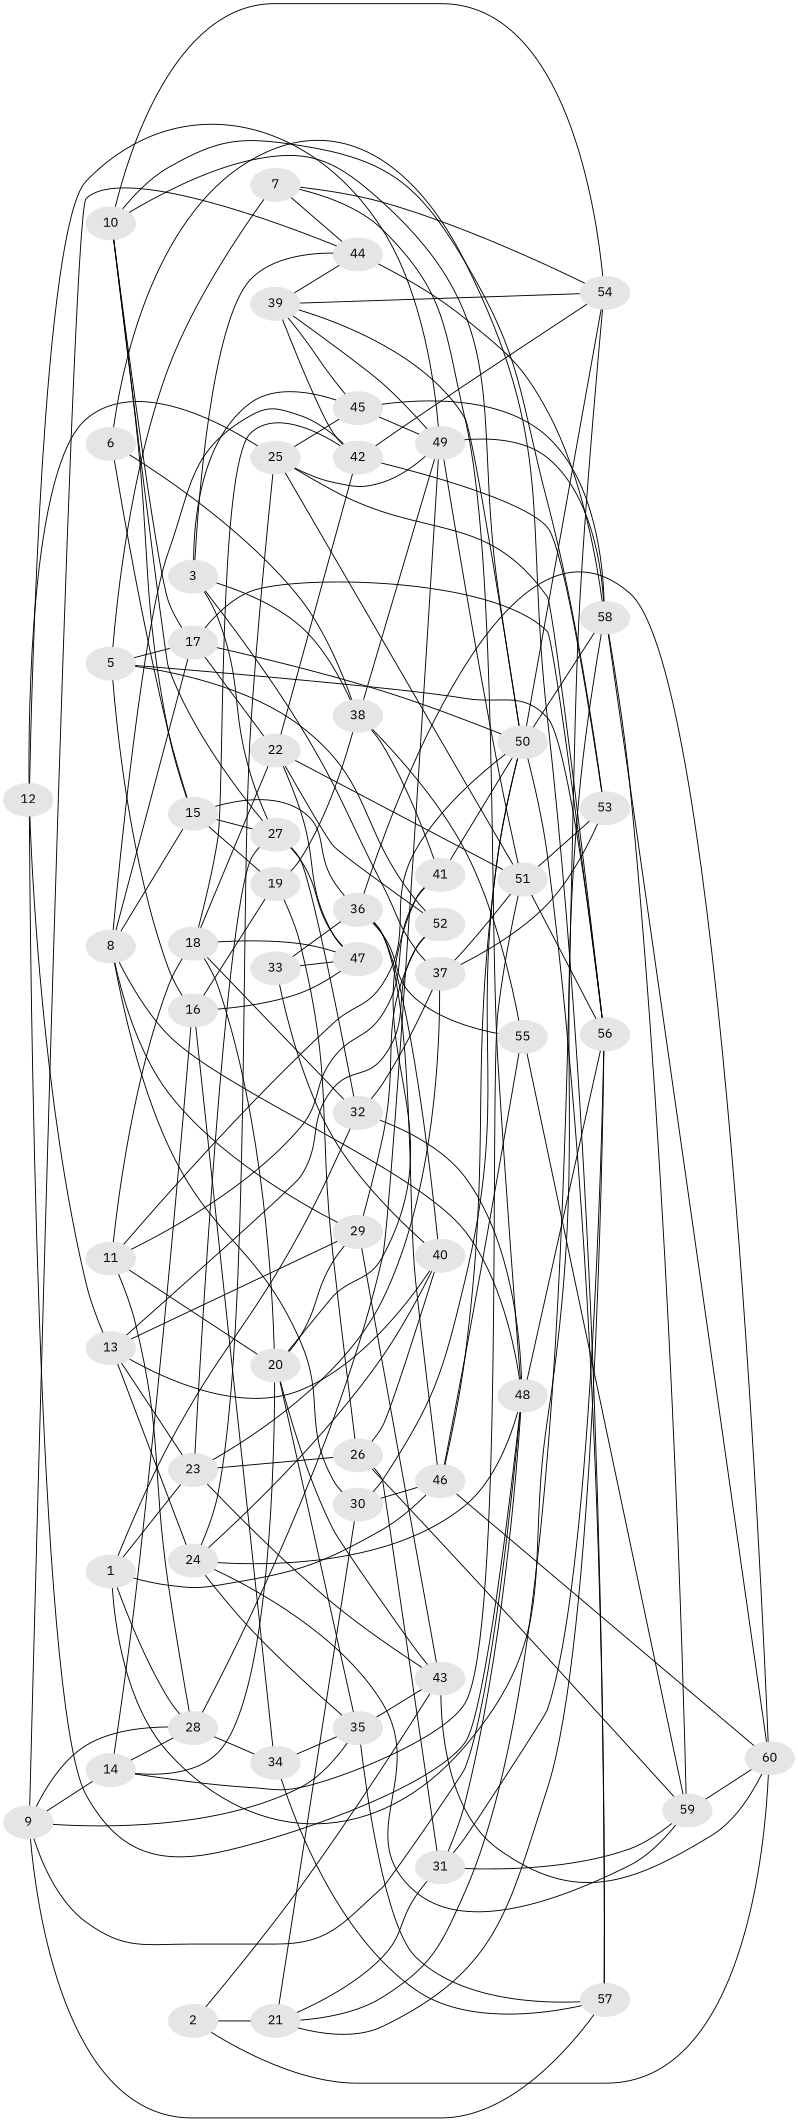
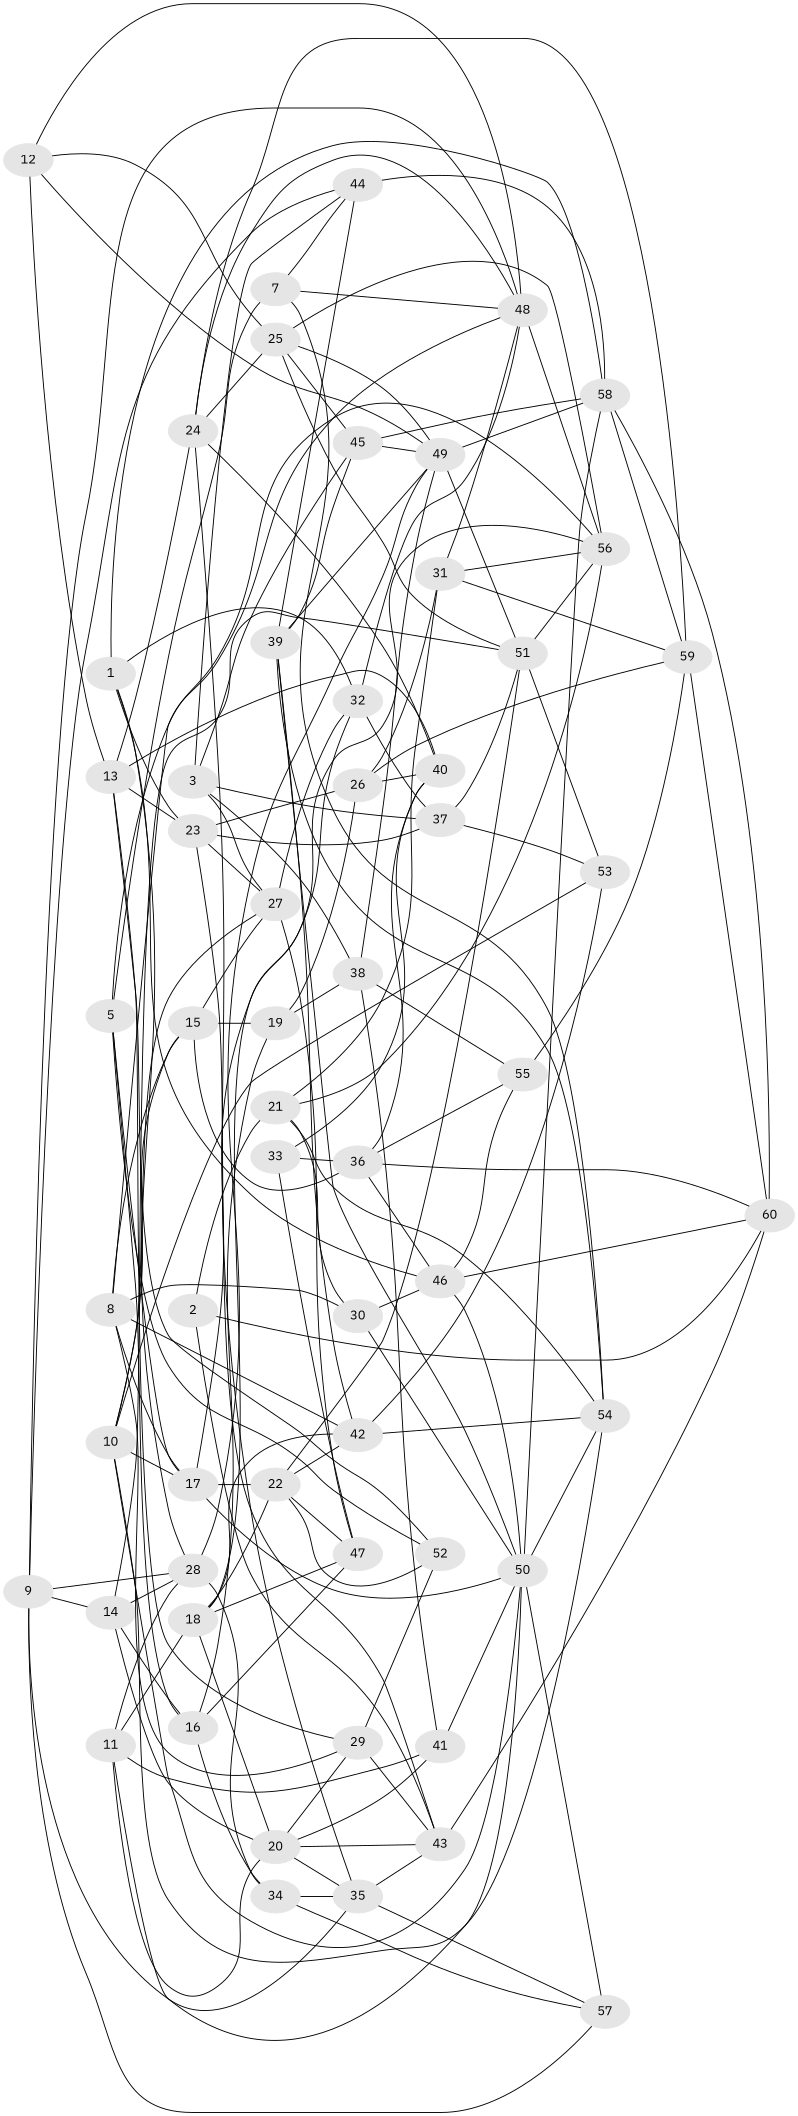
node "6": removed
